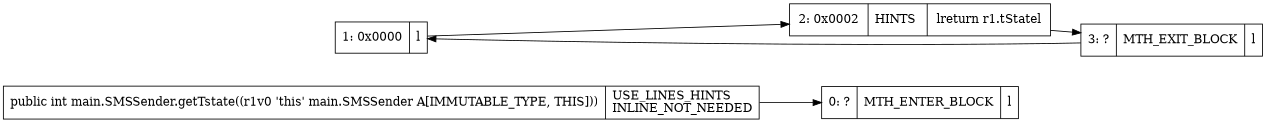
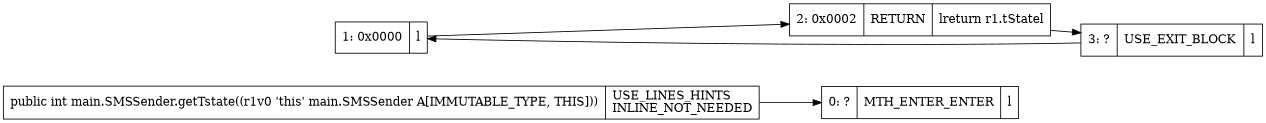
node "2: 0x0002": text "HINTS" -> "RETURN"
node "3: ?": text "MTH_EXIT_BLOCK" -> "USE_EXIT_BLOCK"
node "0: ?": text "MTH_ENTER_BLOCK" -> "MTH_ENTER_ENTER"
